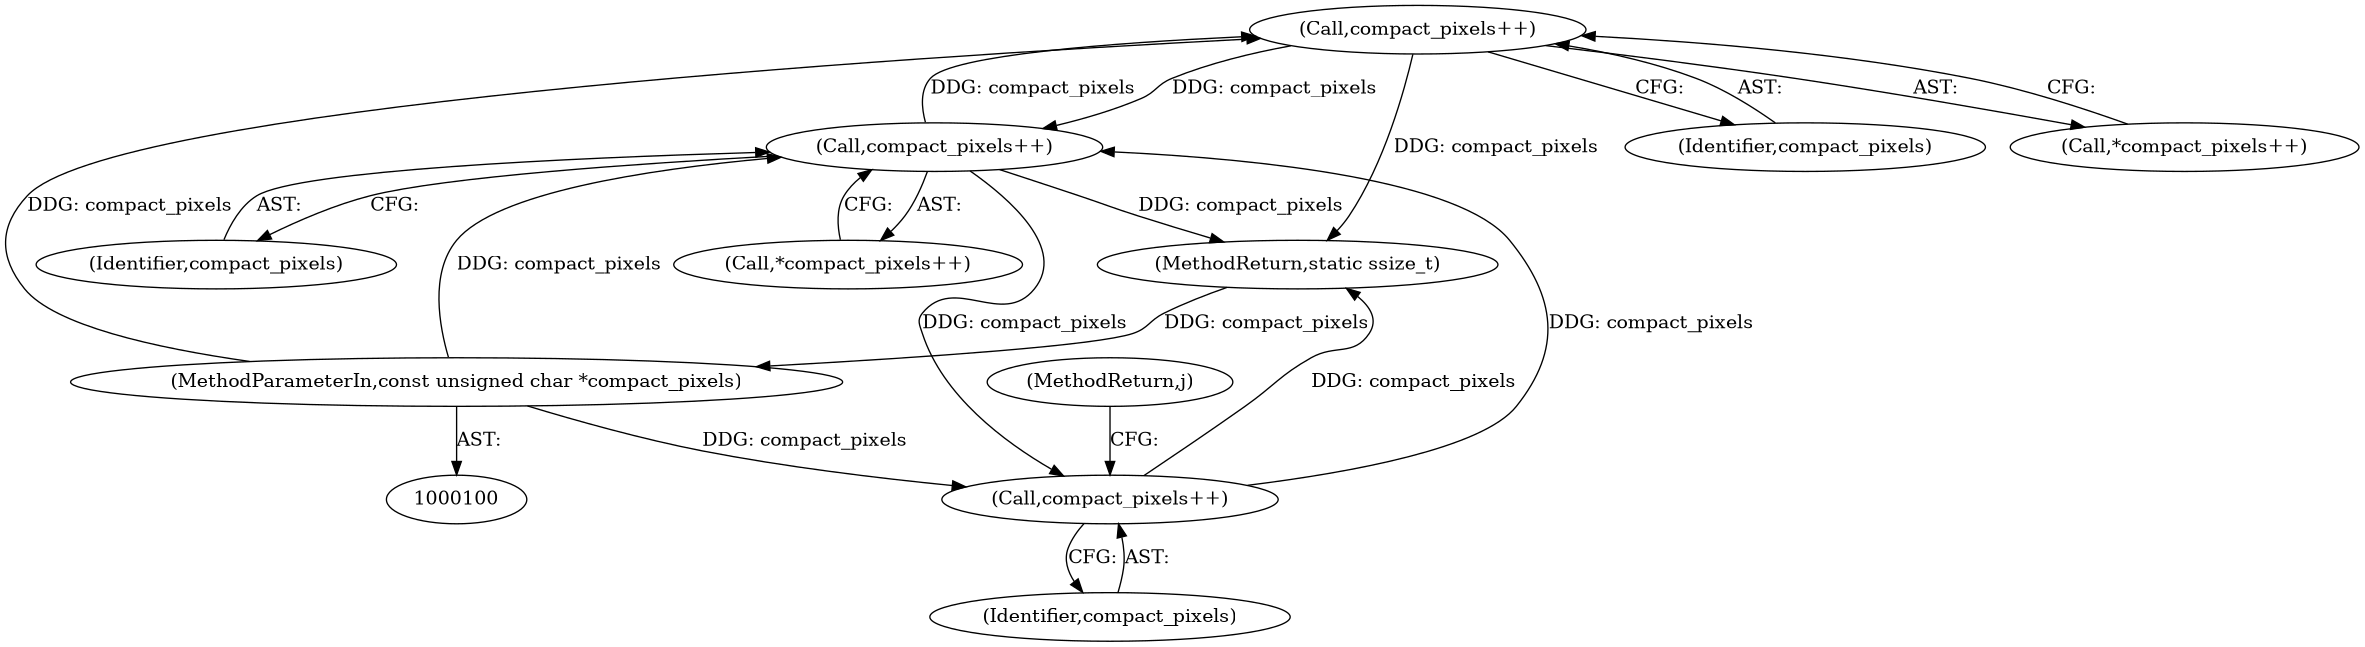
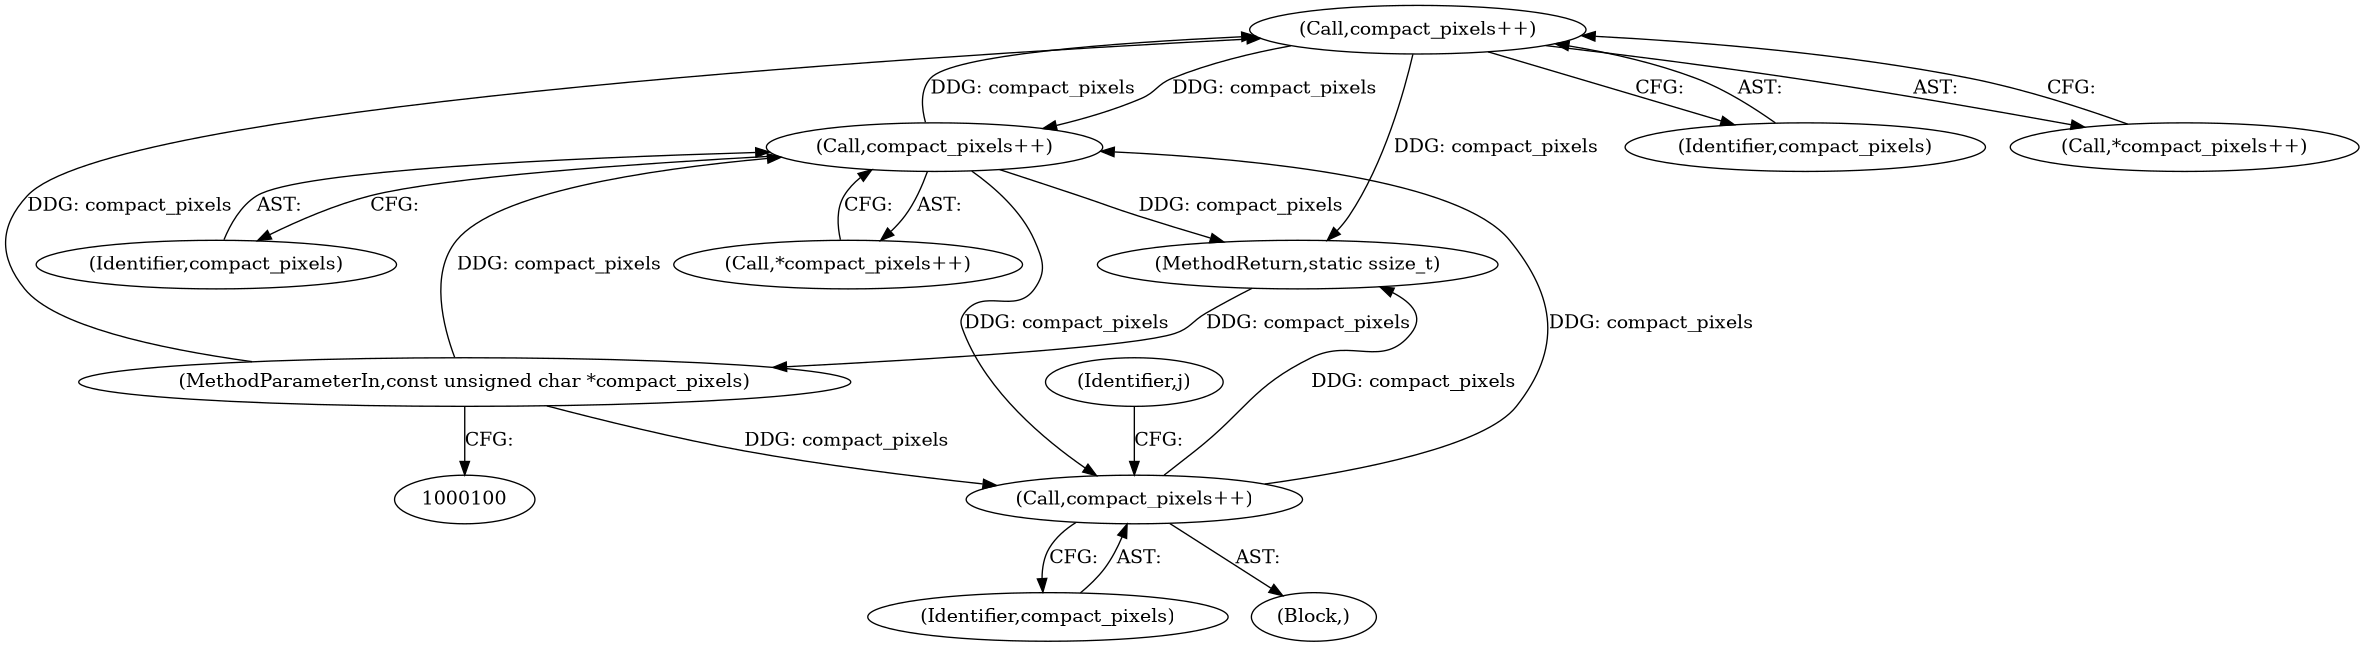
node "(MethodReturn,j)": label "(MethodReturn,j)" -> "(Identifier,j)"
edge "(MethodParameterIn,const unsigned char *compact_pixels)" -> "1000100": label "AST: " -> "CFG: "
node "(Block,)": added
